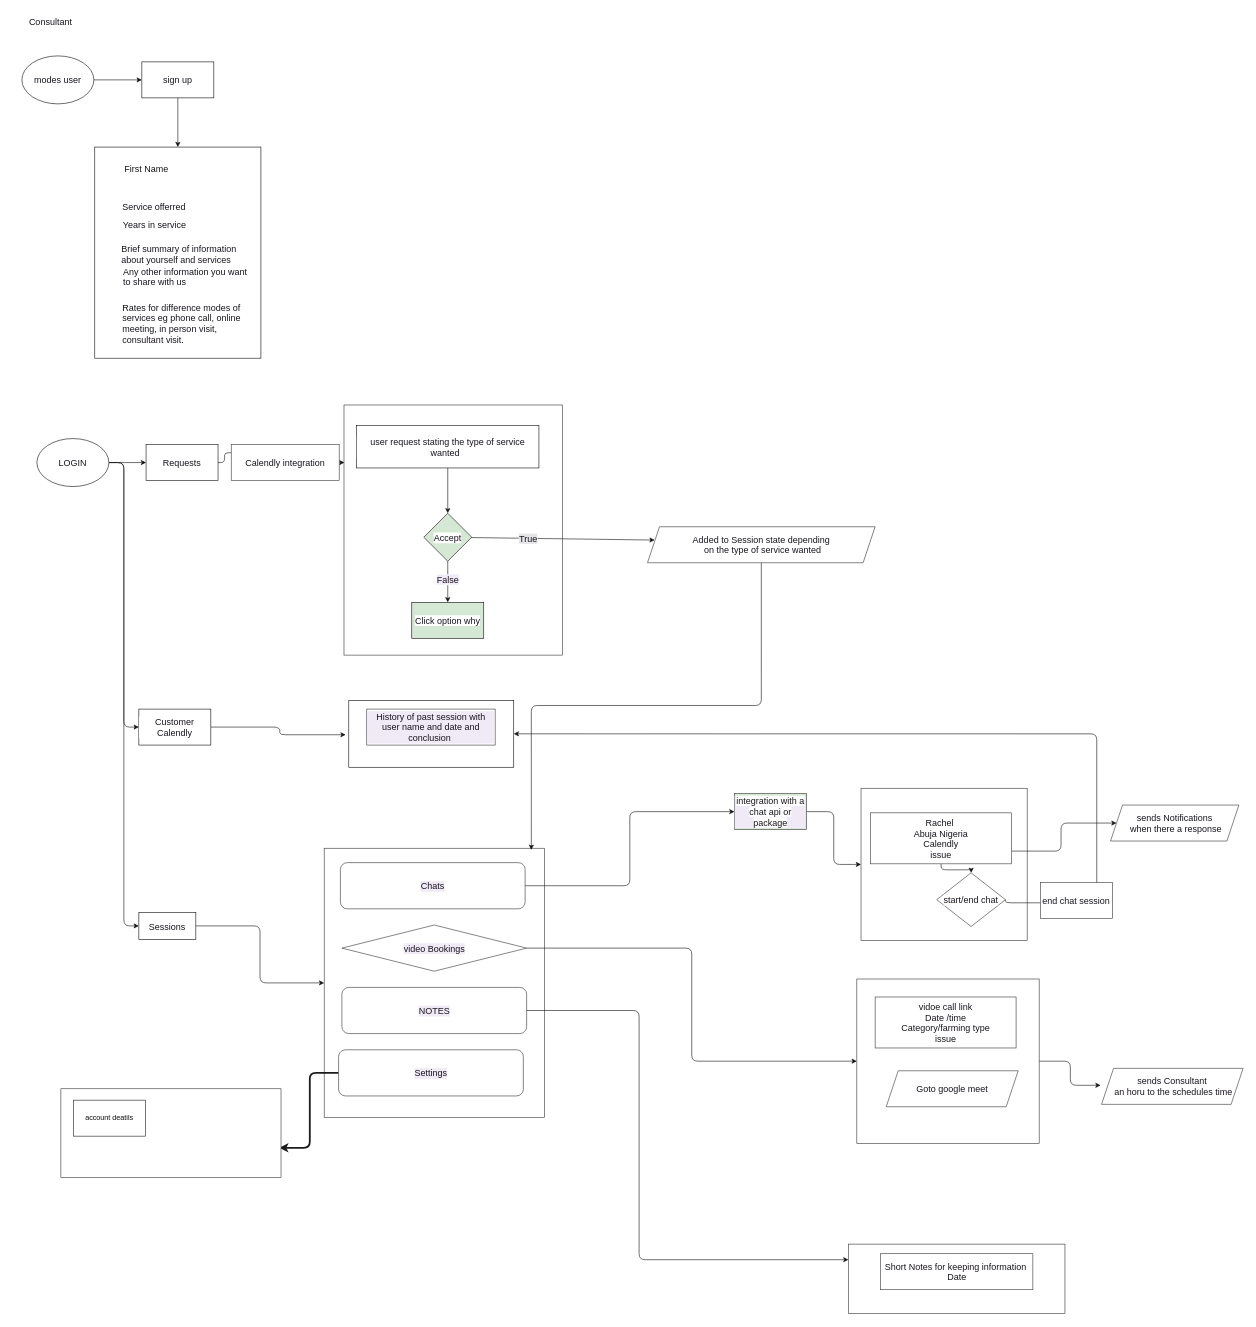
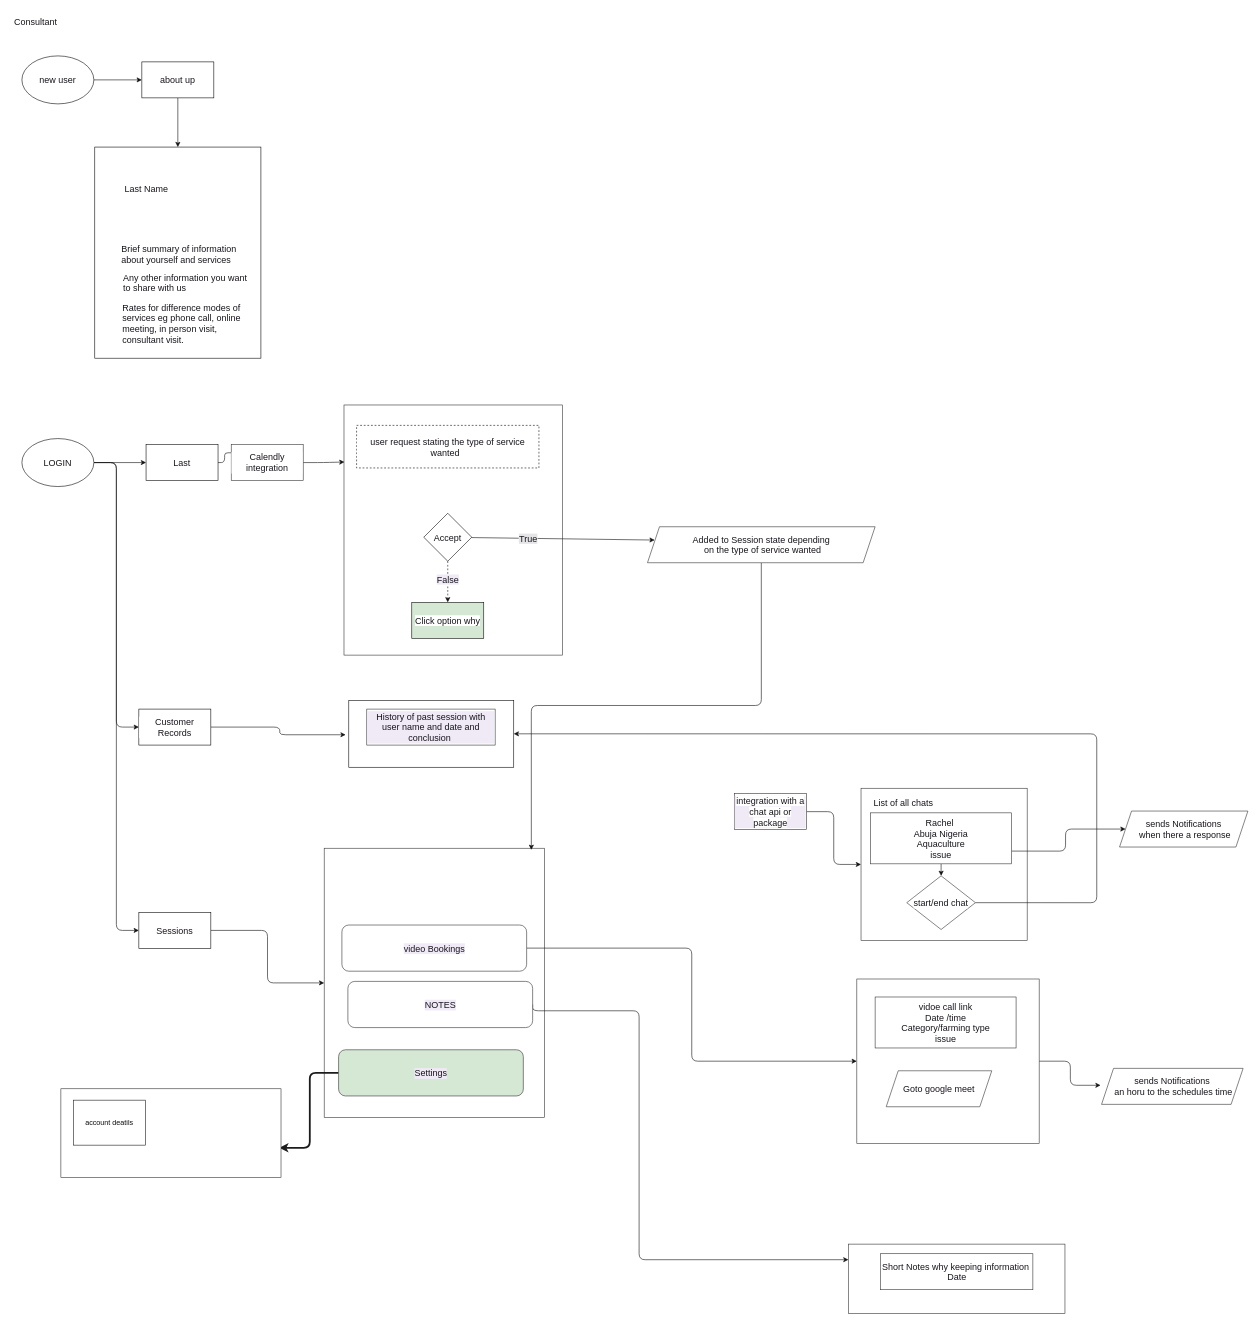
node "Consultant": moved (51, 21) -> (36, 21)
node "modes user": label "modes user" -> "new user"
node "sign up": label "sign up" -> "about up"
node "First Name": removed
node "Last Name": added
node "Service offerred": removed
node "Years in service": removed
node "Any other information you want to share with us": moved (186, 276) -> (186, 282)
node "user request stating the type of service wanted": style solid -> dashed
node "LOGIN": moved (73, 462) -> (58, 462)
node "Requests": label "Requests" -> "Last"
node "Calendly integration": size 108x36 -> 72x36
edge "user request stating the type of service wanted" -> "Accept": removed
node "Accept": fillcolor #d5e8d4 -> #ffffff
edge "Accept" -> "Click option why": style solid -> dashed
node "Customer Calendly": label "Customer Calendly" -> "Customer Records"
node "List of all chats": added
edge "Chats" -> "integration with a chat api or package": removed
node "integration with a chat api or package": fillcolor #d5e8d4 -> #ffffff
node "sends Notifications when there a response": moved (1175, 823) -> (1184, 829)
node "Rachel Abuja Nigeria Calendly issue": label "Rachel Abuja Nigeria Calendly issue" -> "Rachel Abuja Nigeria Aquaculture issue"
node "Chats": removed
node "start/end chat": moved (971, 900) -> (941, 903)
node "end chat session": removed
node "Sessions": size 57x27 -> 72x36
node "video Bookings": shape diamond -> rounded rectangle
node "NOTES": moved (434, 1010) -> (440, 1004)
node "Settings": fillcolor #ffffff -> #d5e8d4
node "sends Consultant an horu to the schedules time": label "sends Consultant an horu to the schedules time" -> "sends Notifications an horu to the schedules time"
node "Goto google meet": size 132x36 -> 106x36
node "account deatils": size 72x36 -> 72x45
node "Short Notes for keeping information Date": label "Short Notes for keeping information Date" -> "Short Notes why keeping information Date"
